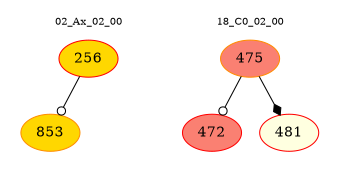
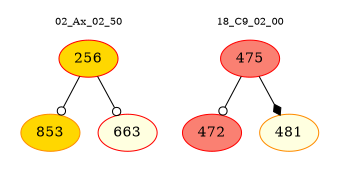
cluster "02_Ax_02_00": label "02_Ax_02_00" -> "02_Ax_02_50"
cluster "18_C0_02_00": label "18_C0_02_00" -> "18_C9_02_00"
node "475": color darkorange -> red
node "663": added
node "481": color red -> darkorange
